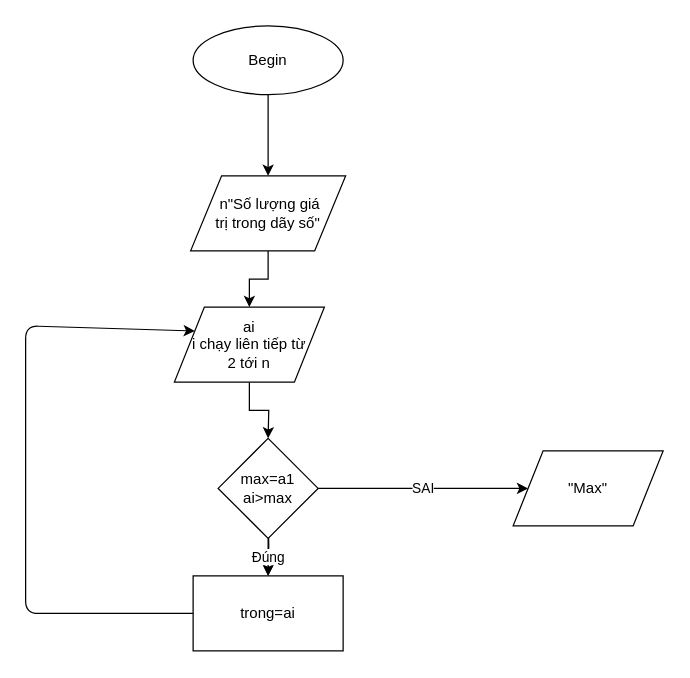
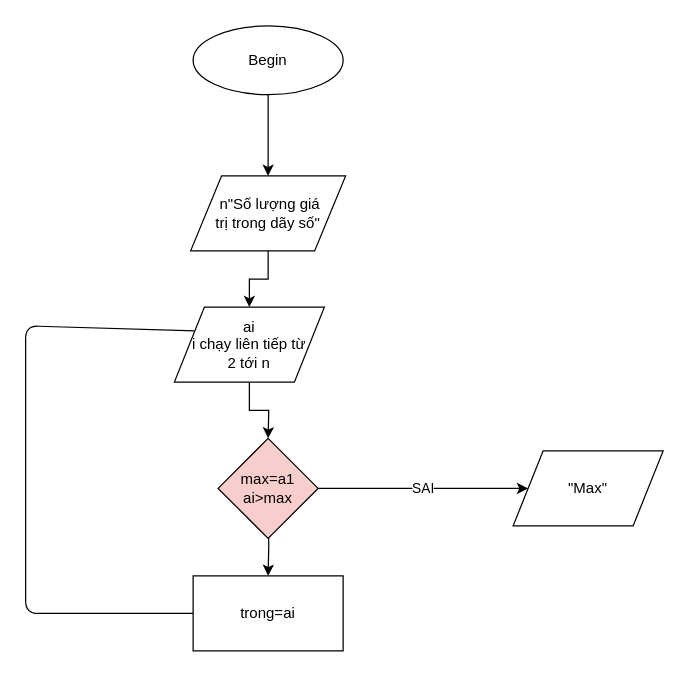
edge "trong=ai" -> "ai i chạy liên tiếp từ 2 tới n": arrowhead classic -> none
node "max=a1 ai>max": fillcolor #ffffff -> #f8cecc
edge "max=a1 ai>max" -> "trong=ai": removed, label "Đúng"
